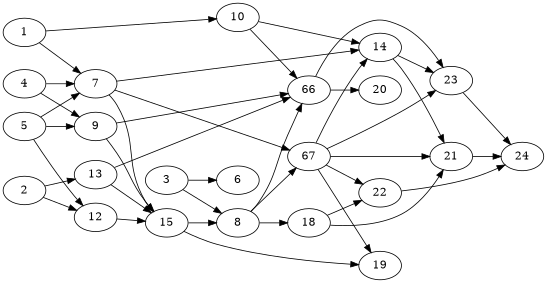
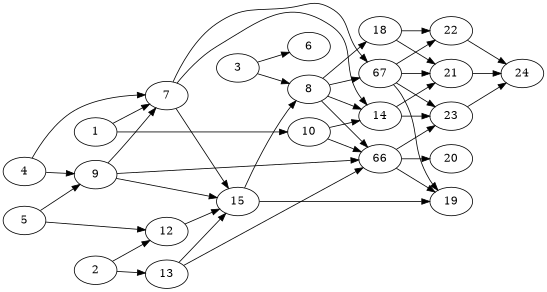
edge "67" -> "14": now "8" -> "14"
edge "5" -> "7": now "9" -> "7"
edge "66" -> "19": added
